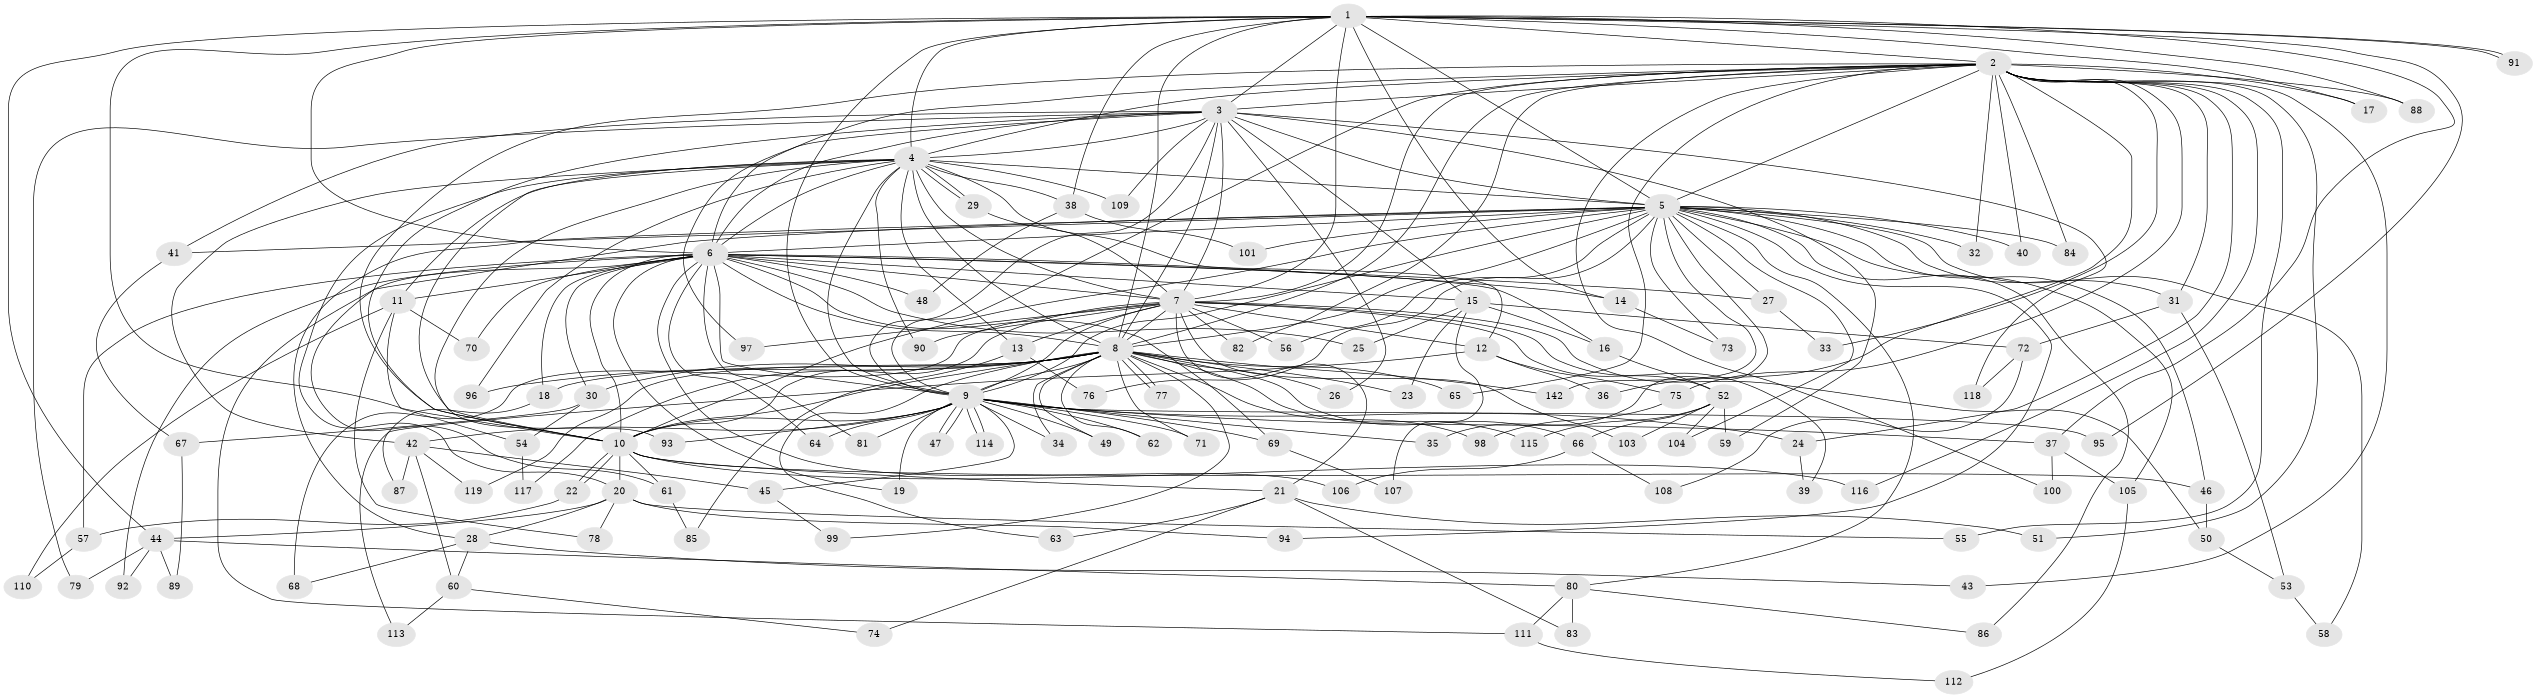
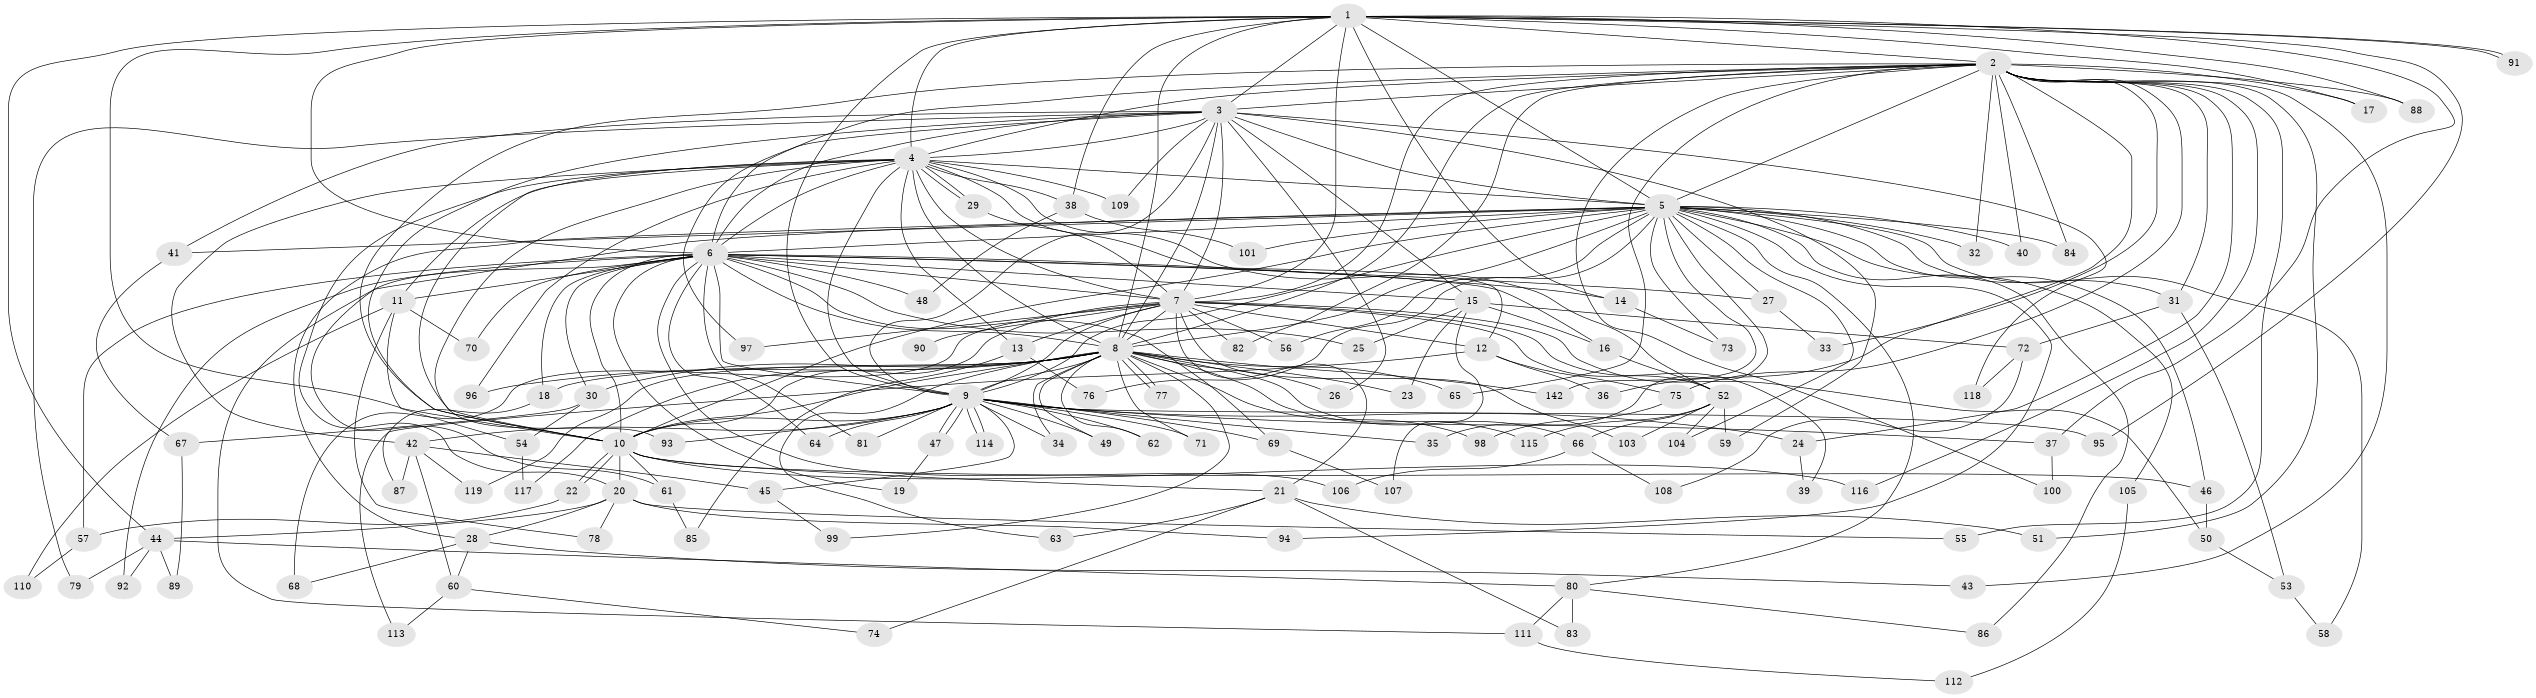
edge "2" -- "9": removed
edge "4" -- "90": now "4" -- "52"
edge "9" -- "19": now "47" -- "19"
edge "37" -- "105": removed
